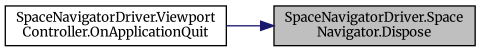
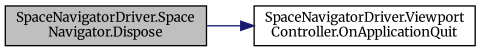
edge "SpaceNavigatorDriver.Viewport Controller.OnApplicationQuit" -> "SpaceNavigatorDriver.Space Navigator.Dispose": reversed
